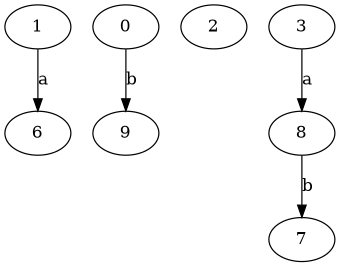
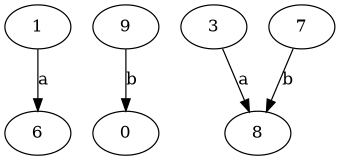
node "2": removed
edge "0" -> "9": reversed
edge "8" -> "7": reversed
